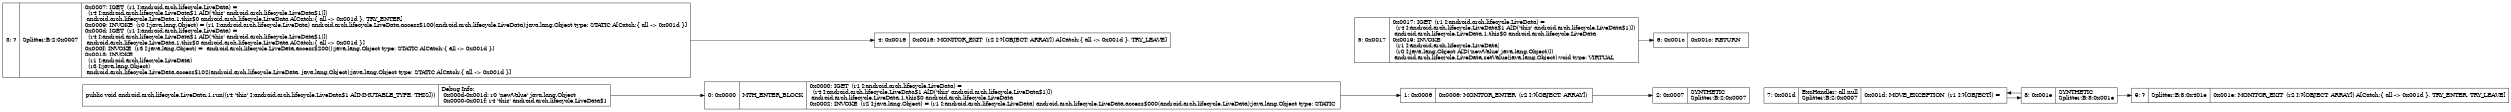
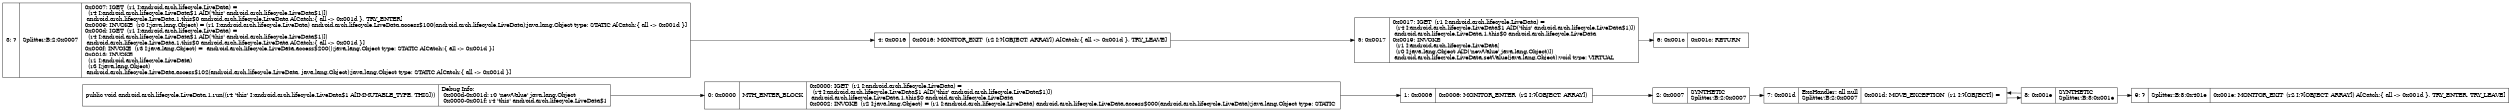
edge "4: 0x0016" -> "5: 0x0017": added
edge "2: 0x0007" -> "7: 0x001d": added
